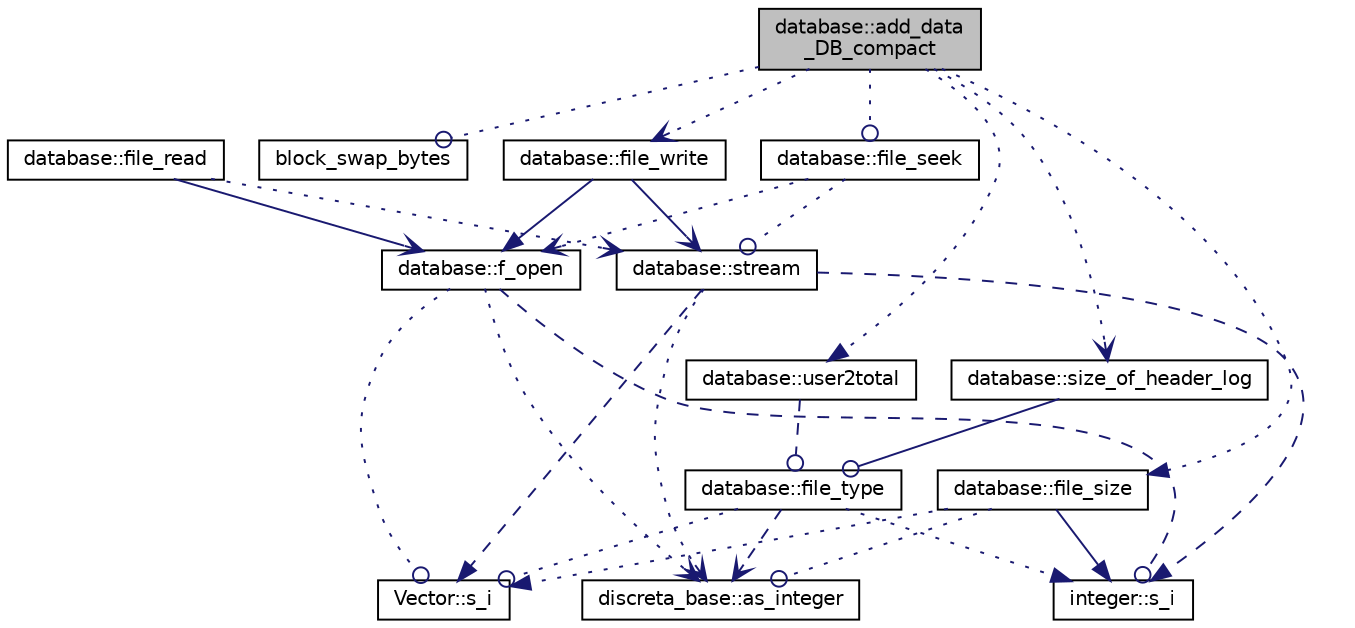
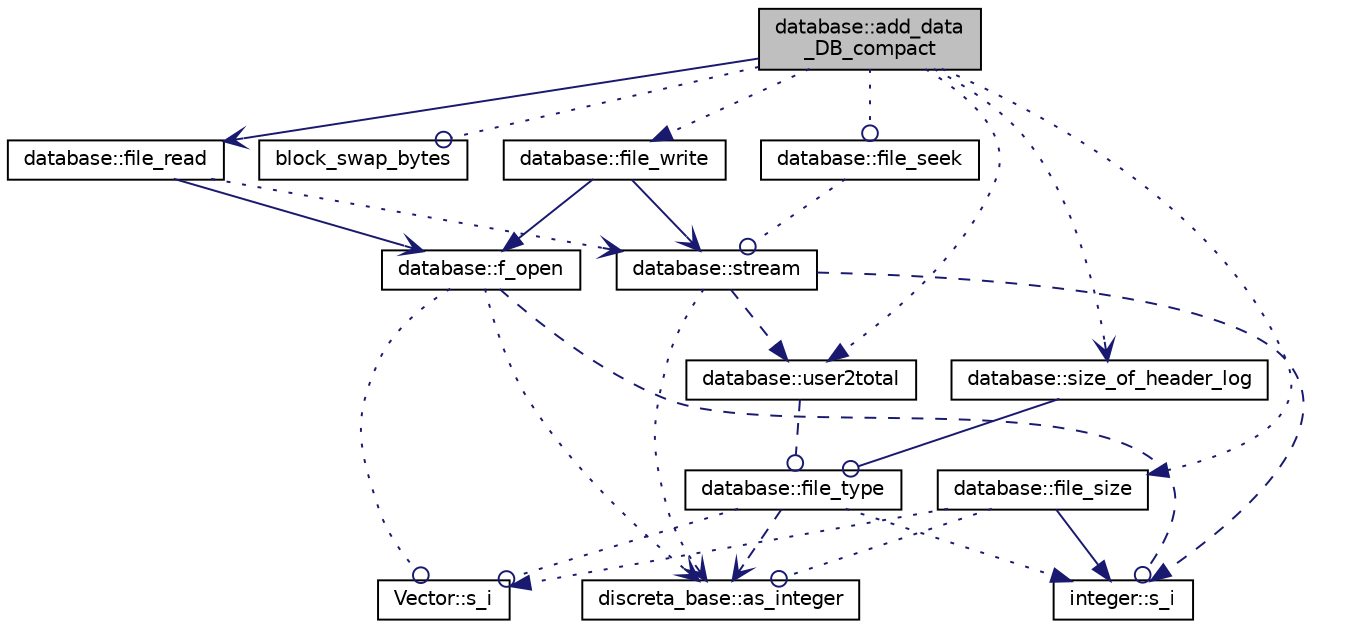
edge "database::add_data _DB_compact" -> "database::file_read": added
edge "database::add_data _DB_compact" -> "database::file_write": arrowhead vee -> normal
edge "database::file_seek" -> "database::f_open": removed
edge "database::stream" -> "Vector::s_i": now "database::stream" -> "database::user2total"
